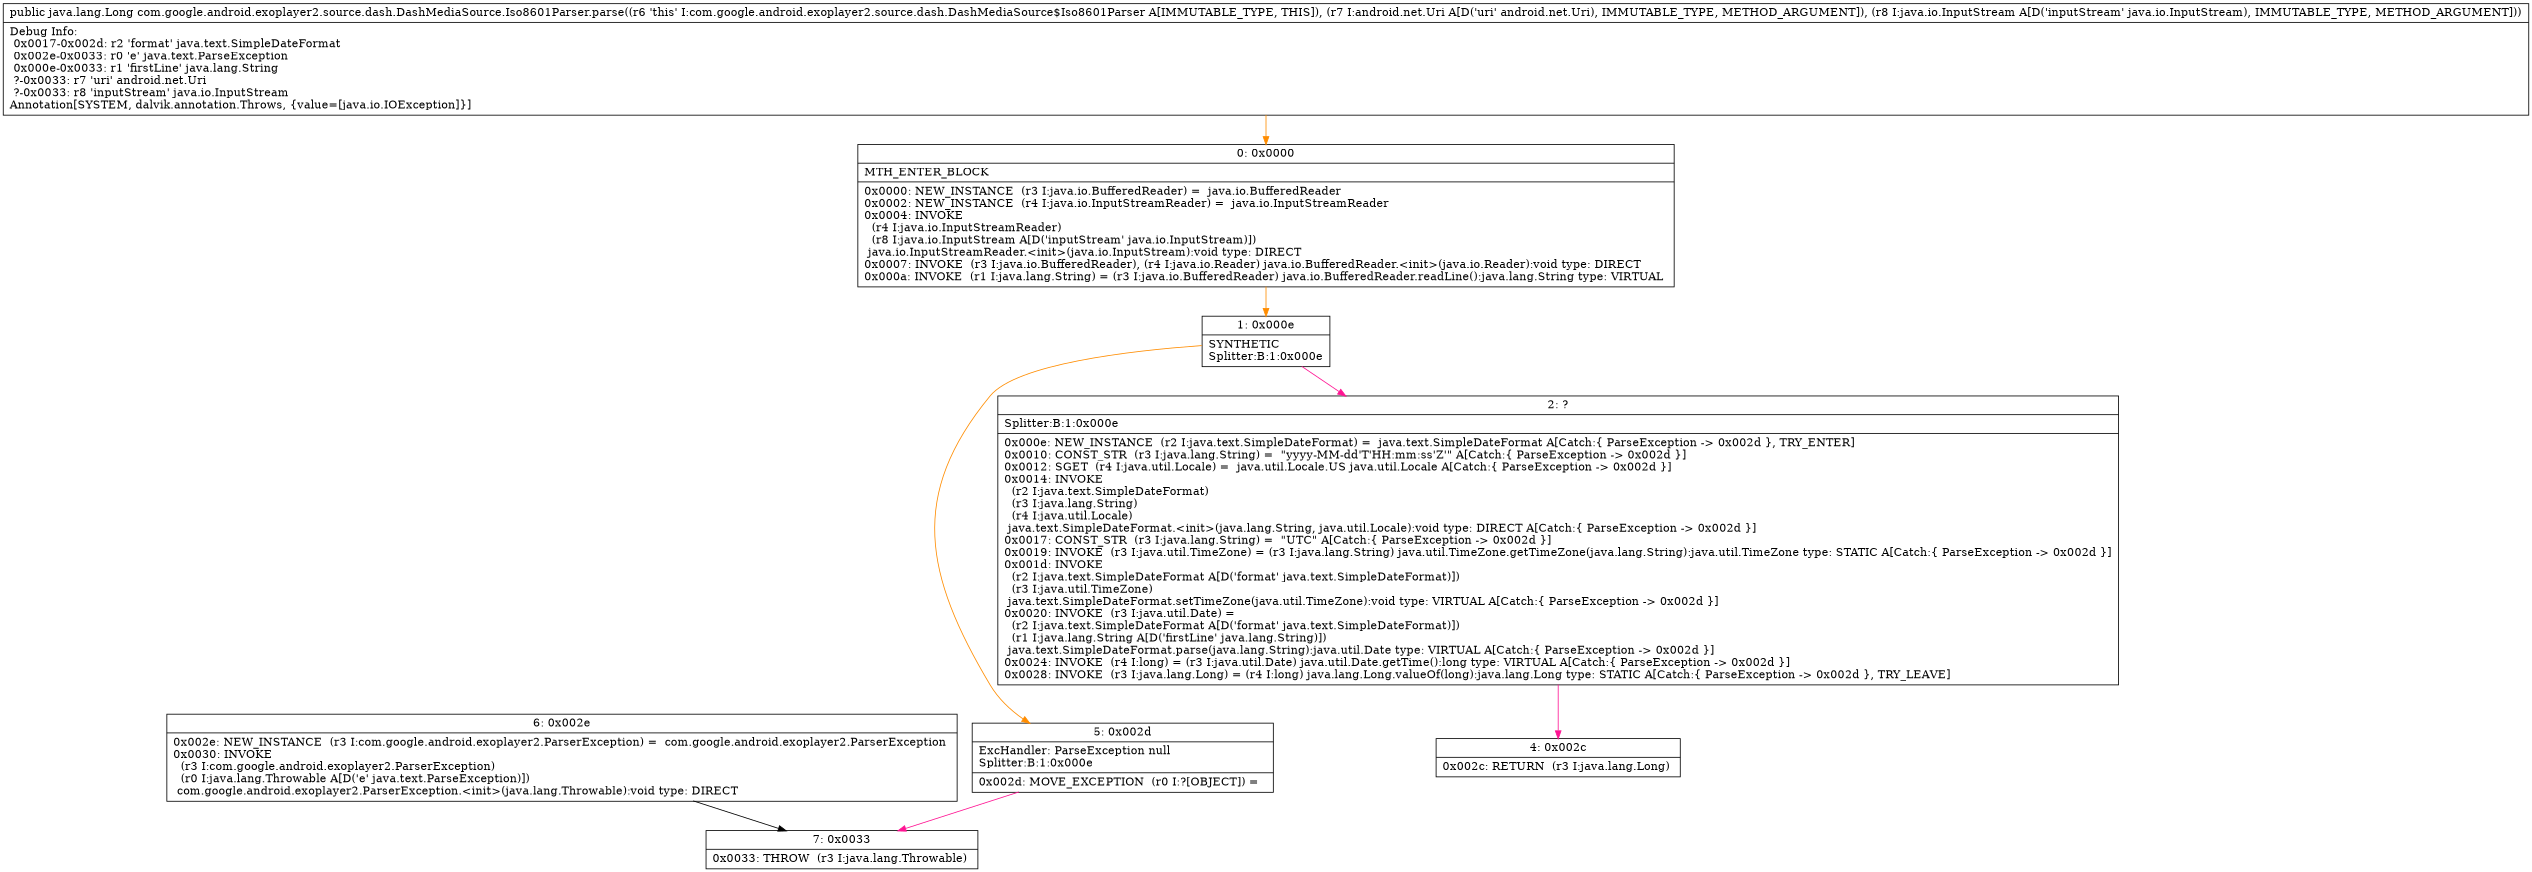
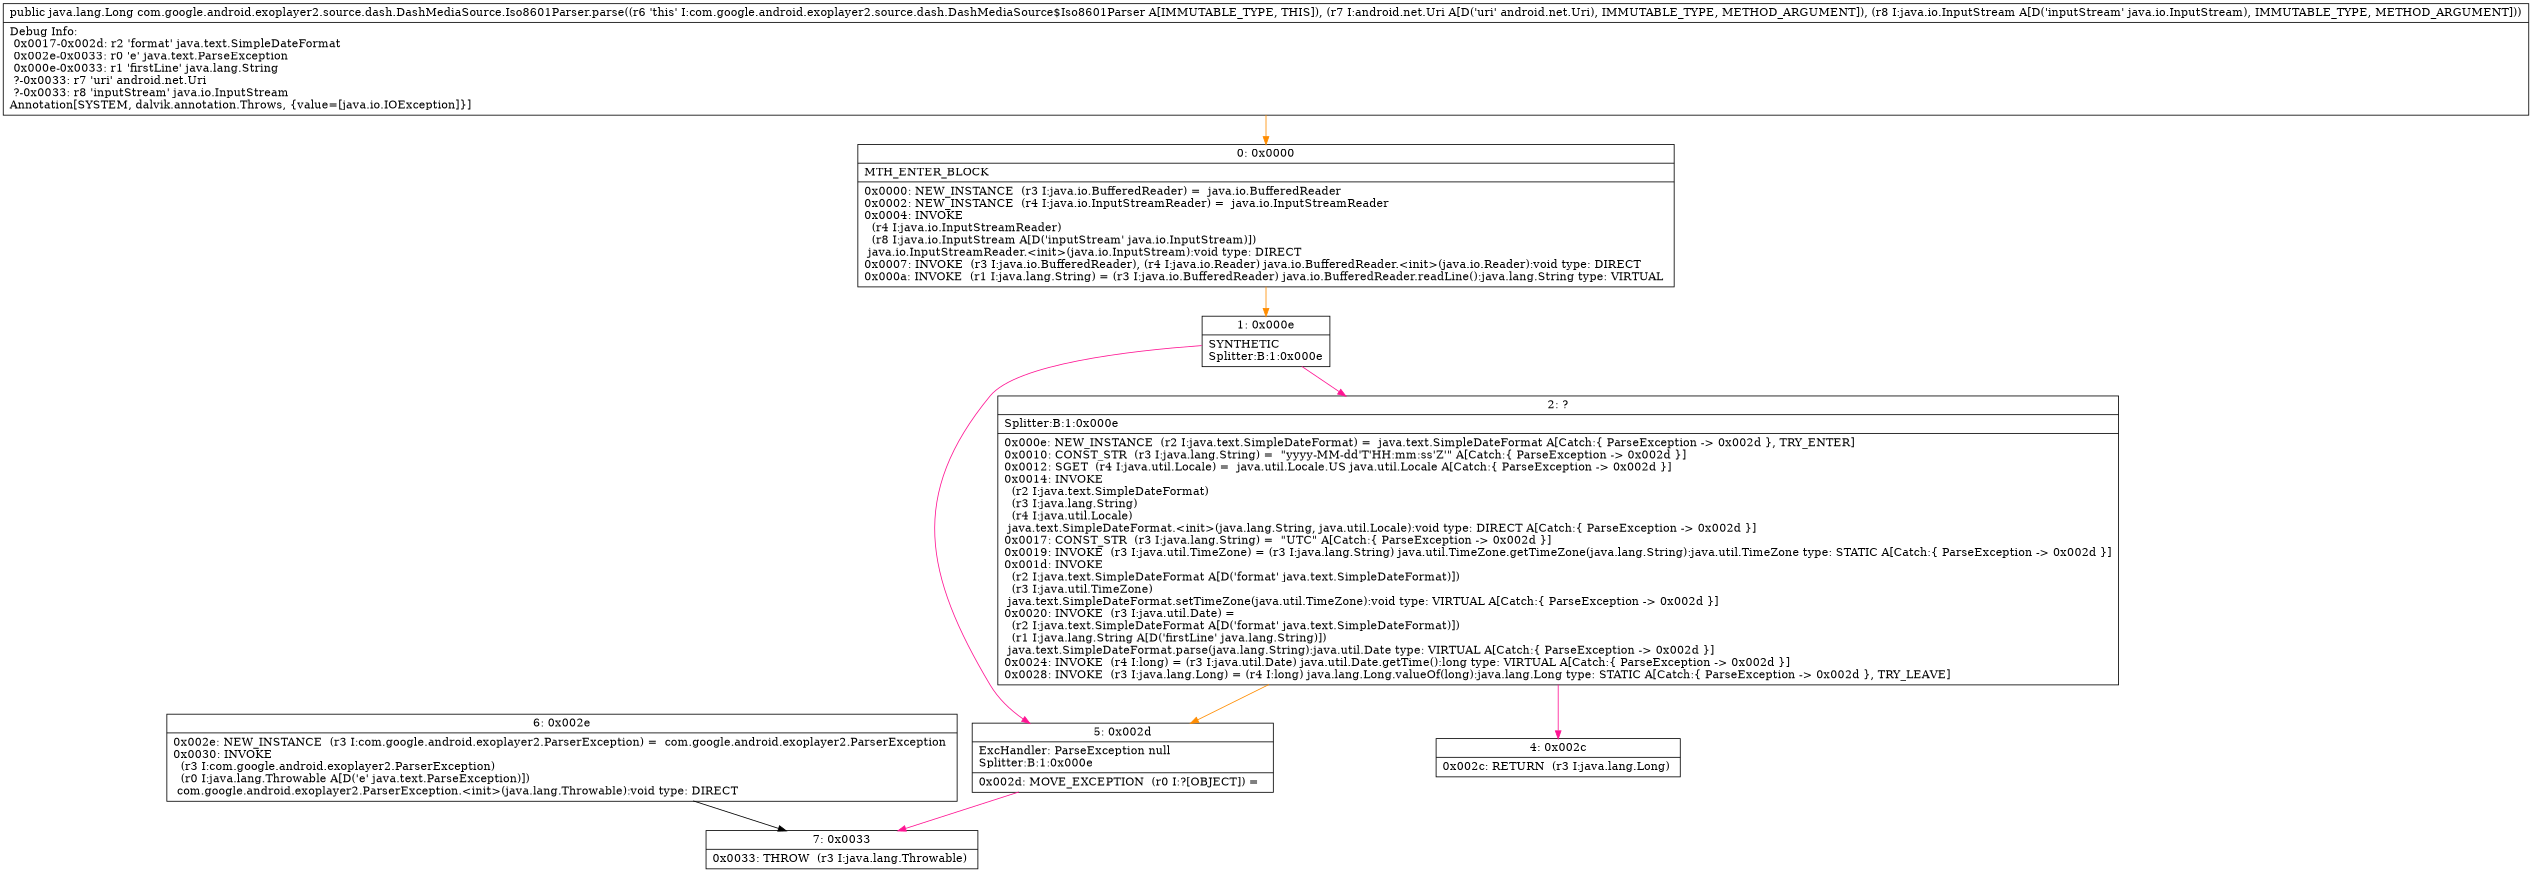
edge "1: 0x000e" -> "5: 0x002d": color darkorange -> deeppink
edge "2: ?" -> "5: 0x002d": added
